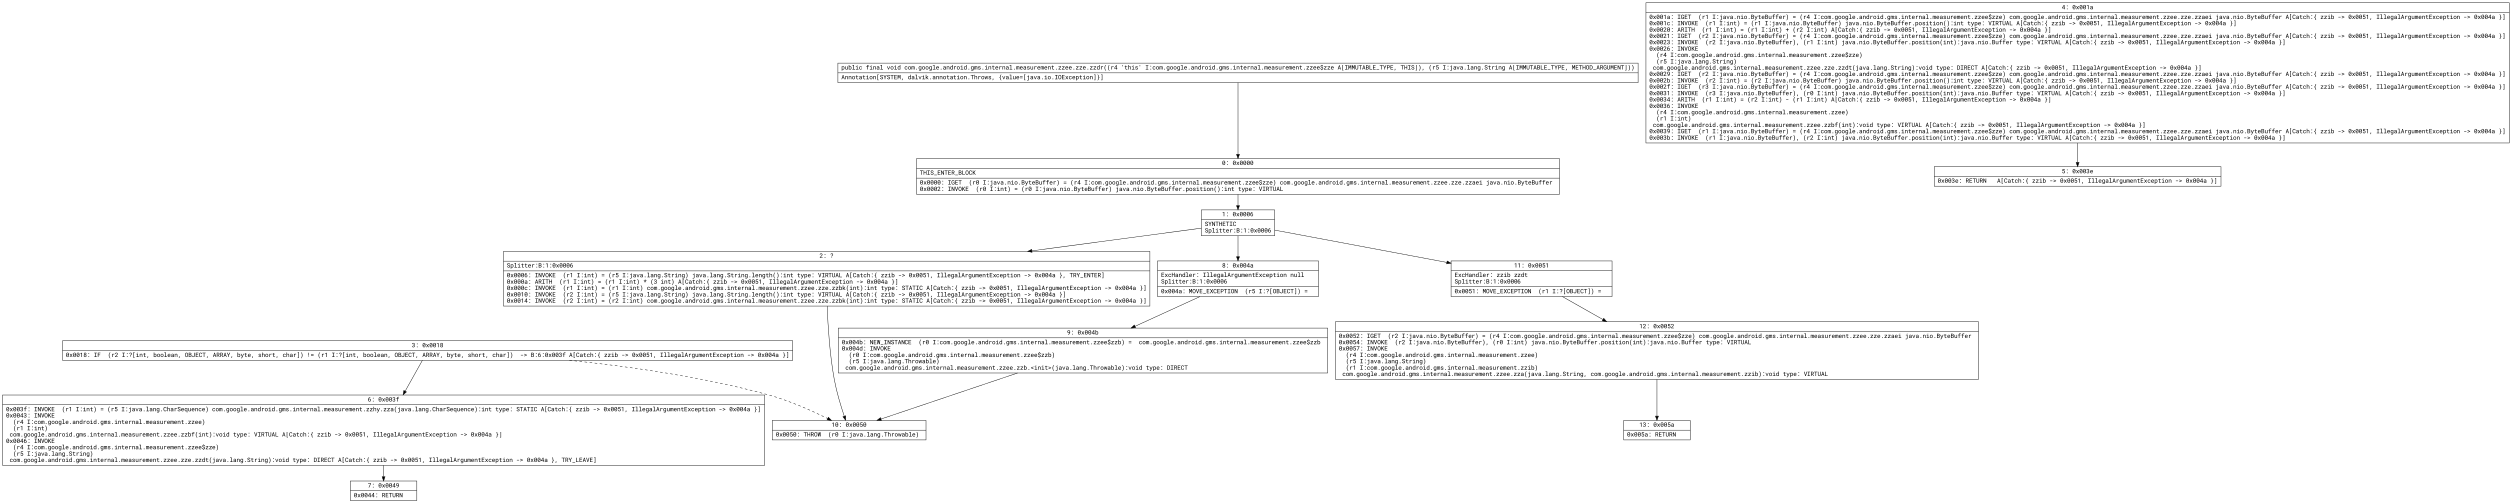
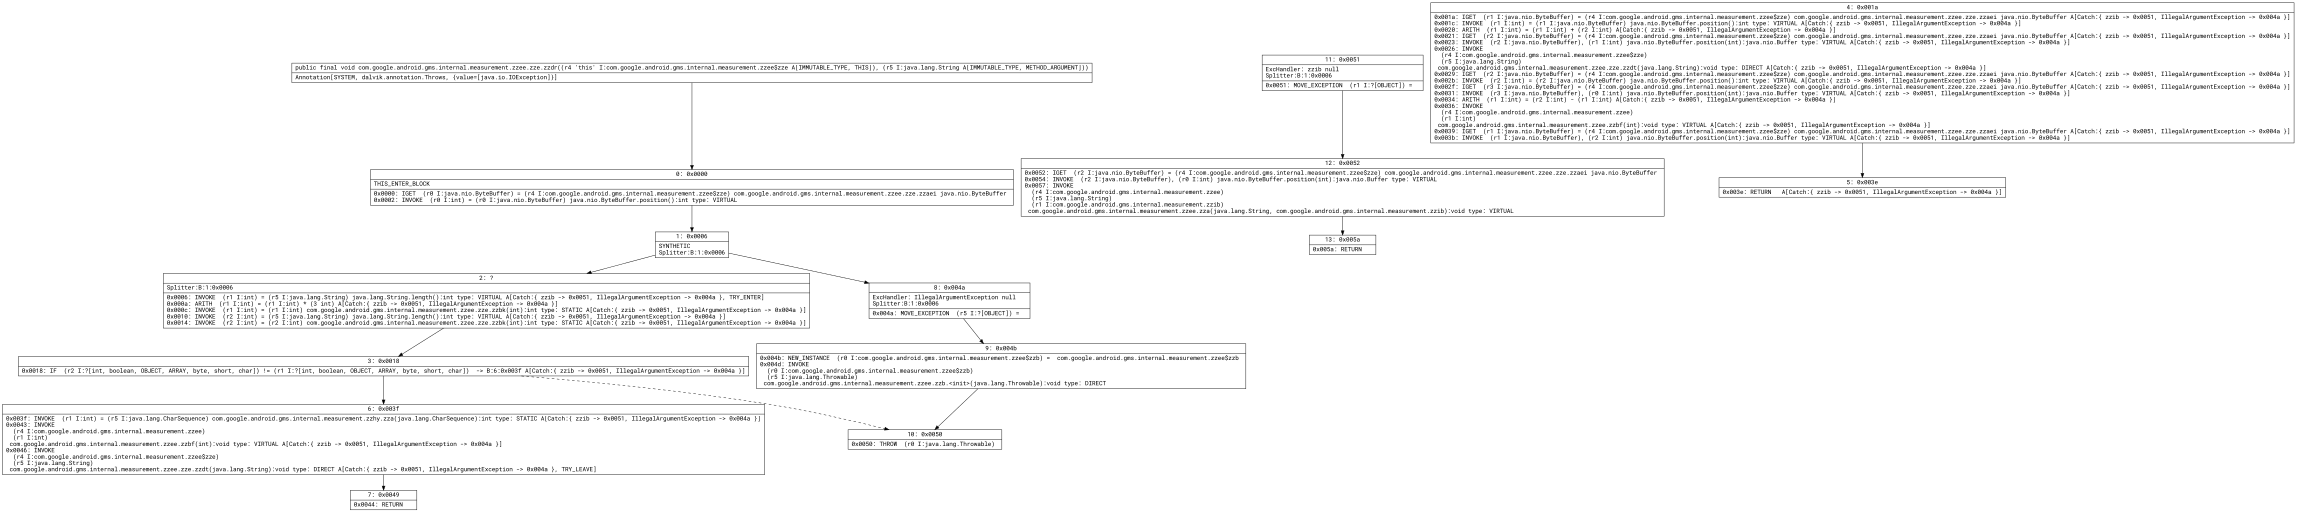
edge "1: 0x0006" -> "11: 0x0051": removed
node "11: 0x0051": text "ExcHandler: zzib zzdt" -> "ExcHandler: zzib null"
edge "2: ?" -> "10: 0x0050": now "2: ?" -> "3: 0x0018"
